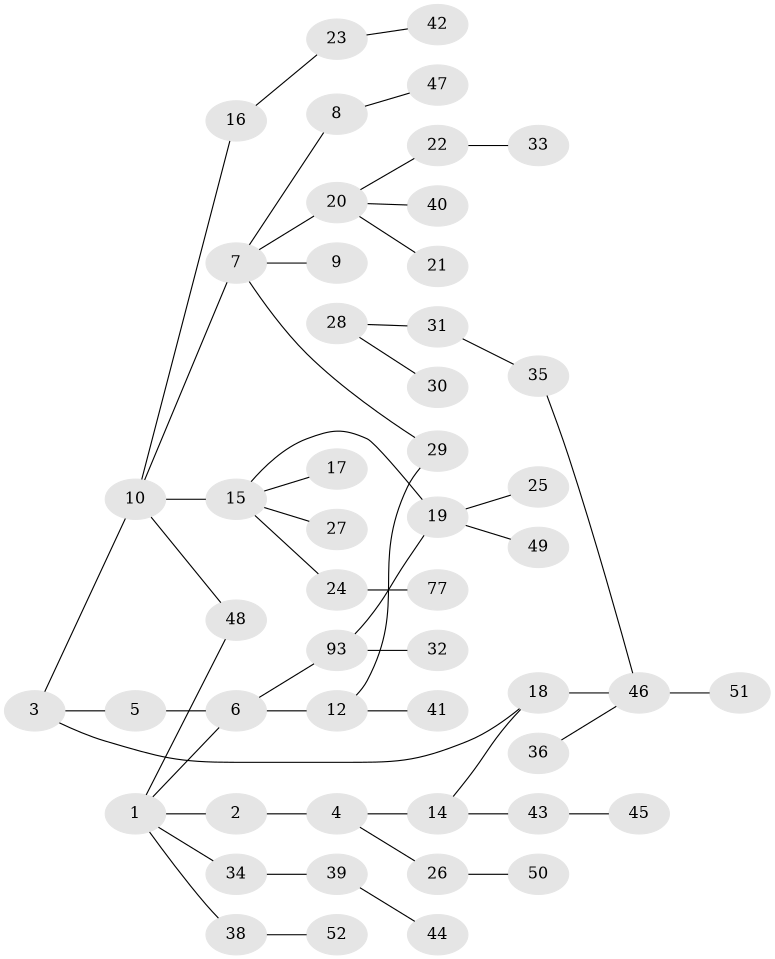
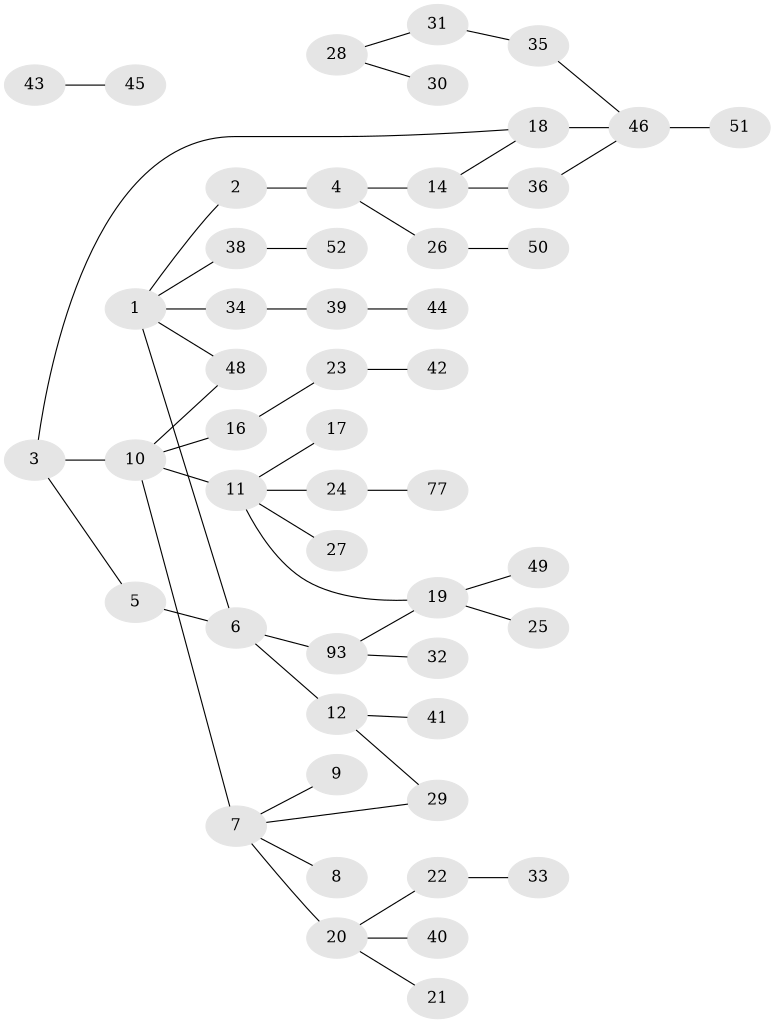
node "47": removed
node "15": label "15" -> "11"
edge "14" -- "43": now "14" -- "36"
